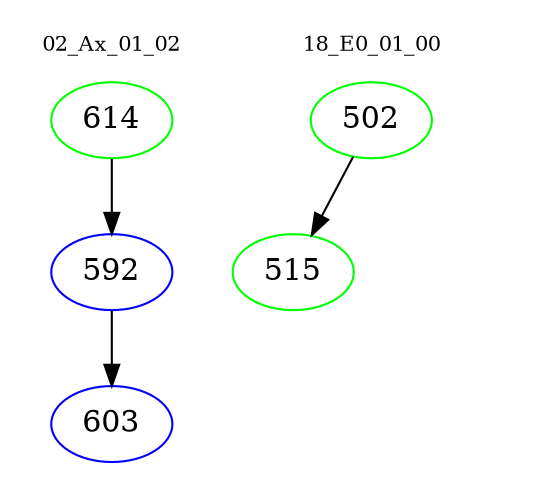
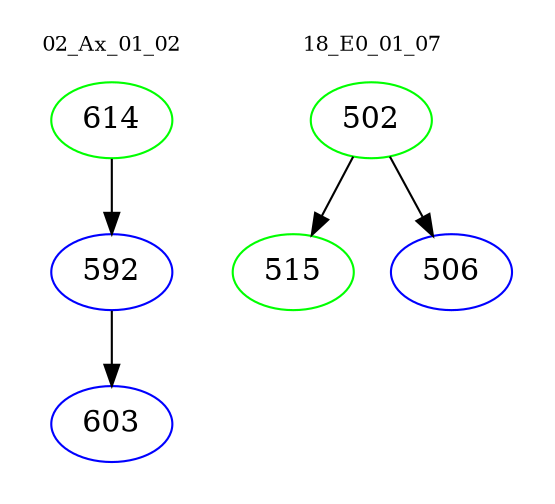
cluster "18_E0_01_00": label "18_E0_01_00" -> "18_E0_01_07"
node "506": added
